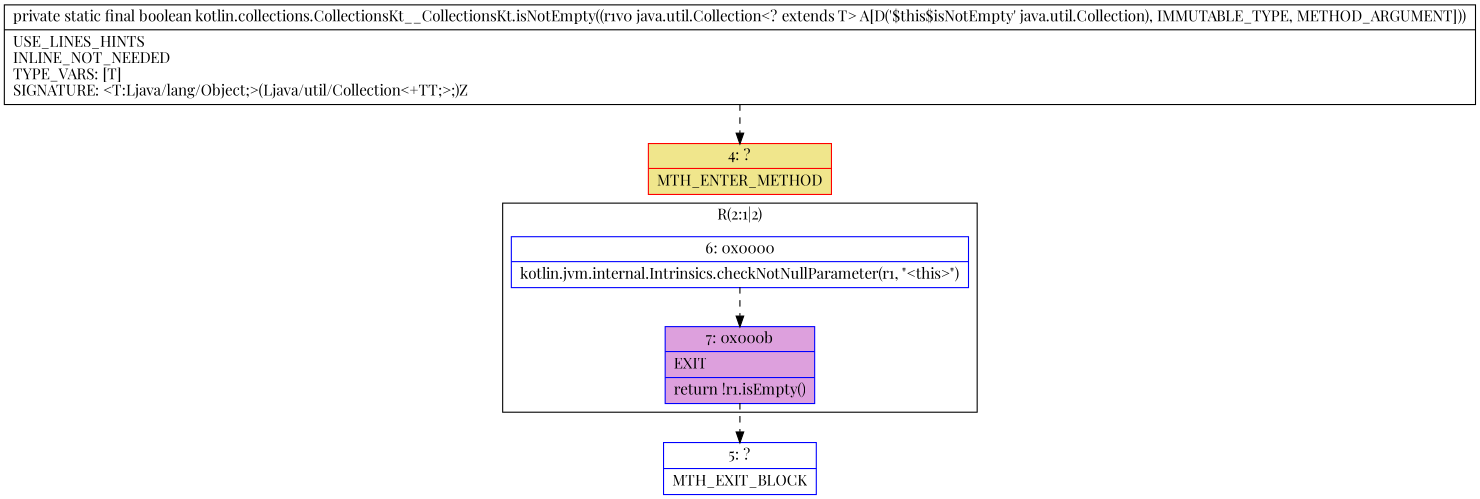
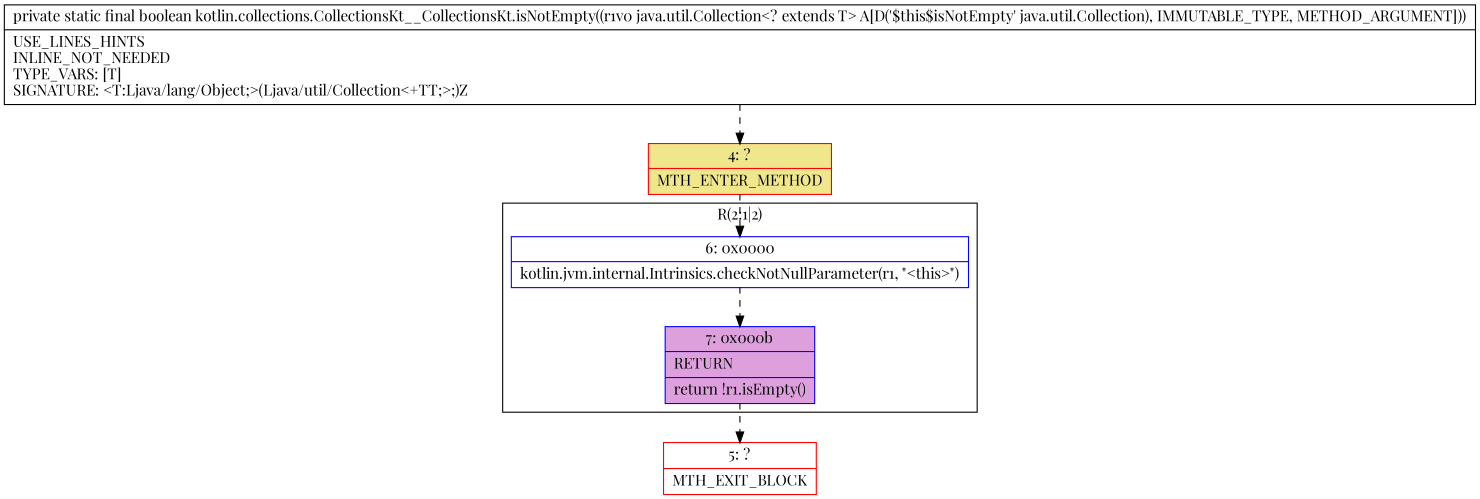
edge "4: ?" -> "6: 0x0000": added
node "7: 0x000b": text "EXIT" -> "RETURN"
node "5: ?": color blue -> red
